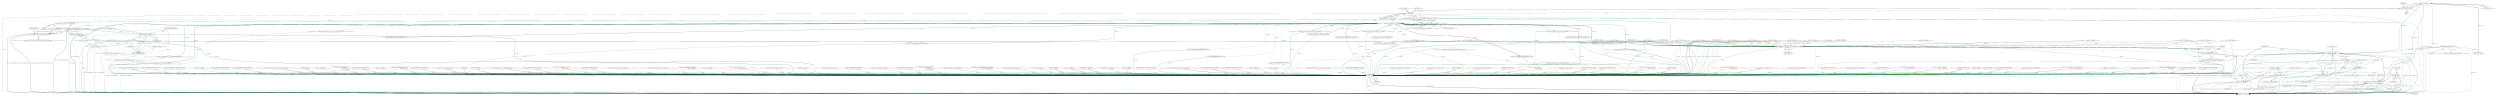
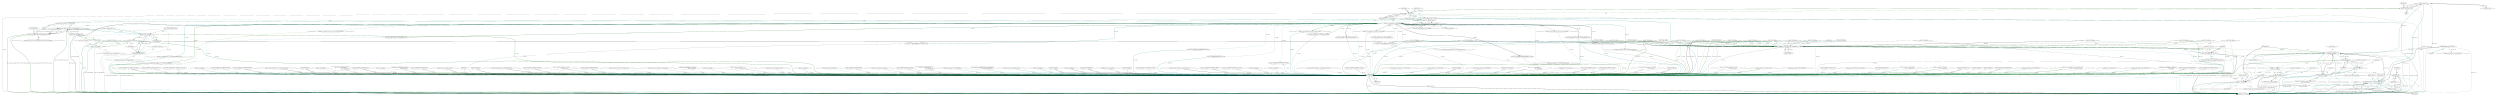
node "(Call,TALLOC_CTX *mem_ctx)": removed
